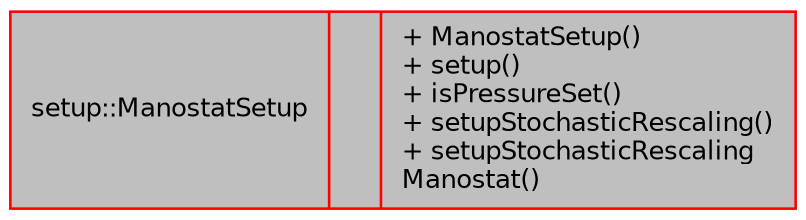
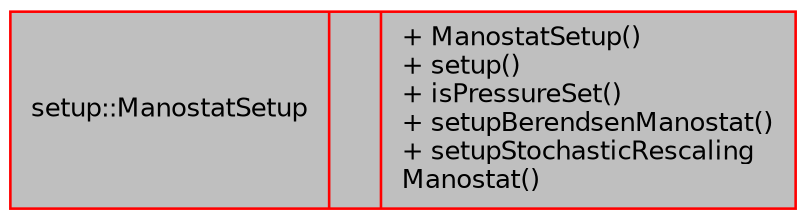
node "setup::ManostatSetup": text "+ setupStochasticRescaling()" -> "+ setupBerendsenManostat()"
